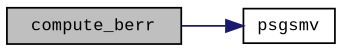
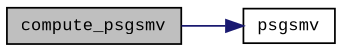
node "compute_berr": label "compute_berr" -> "compute_psgsmv"
